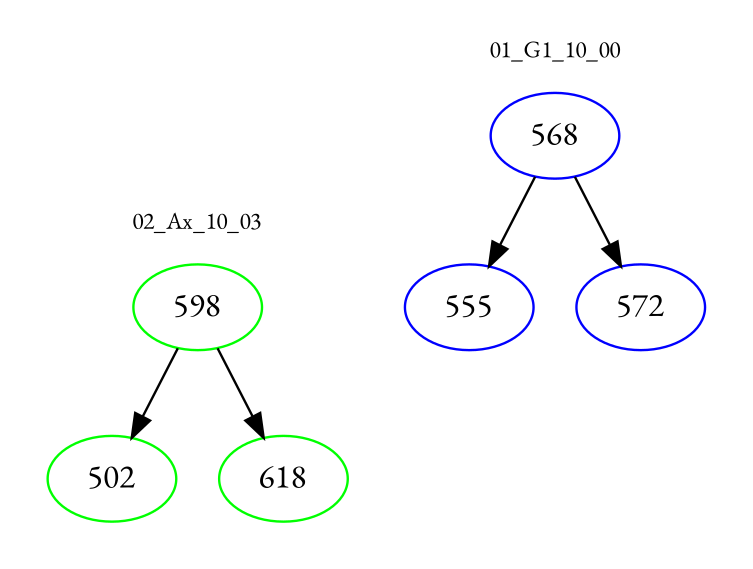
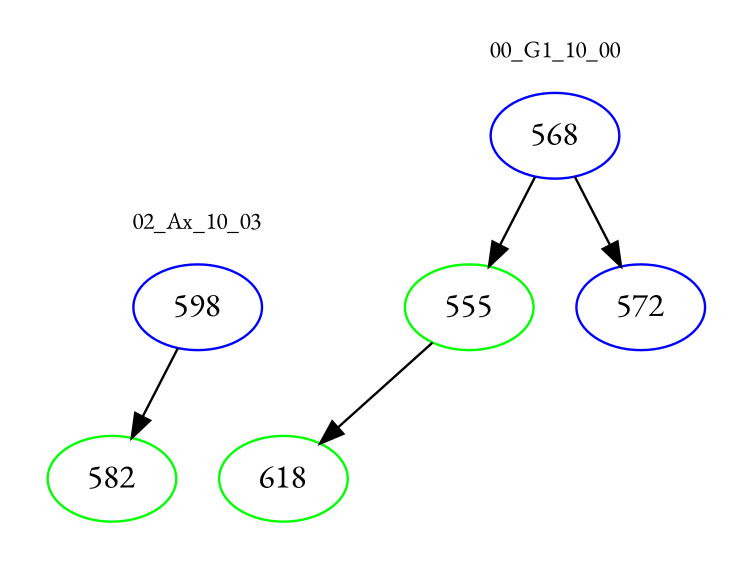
cluster "01_G1_10_00": label "01_G1_10_00" -> "00_G1_10_00"
node "598": color green -> blue
node "555": color blue -> green
edge "598" -> "618": now "555" -> "618"
node "502": label "502" -> "582"
